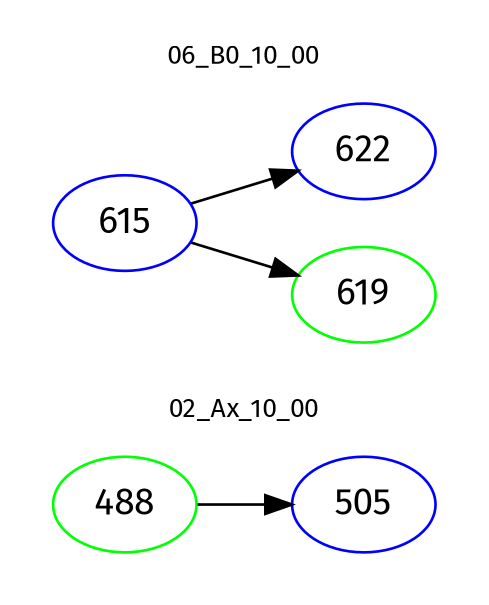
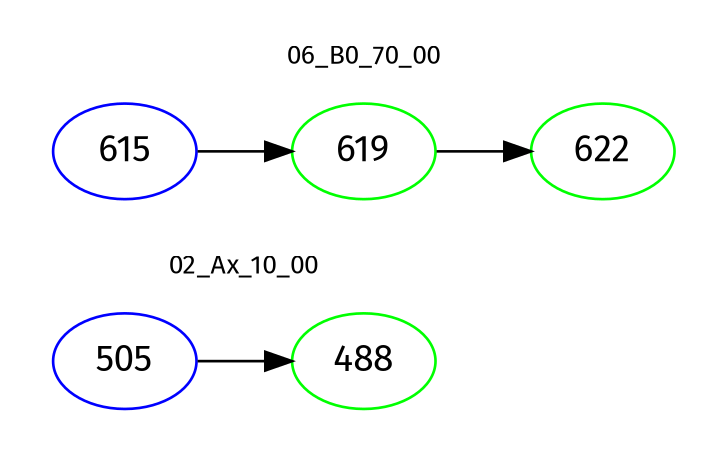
cluster "06_B0_10_00": label "06_B0_10_00" -> "06_B0_70_00"
node "622": color blue -> green
edge "615" -> "622": now "619" -> "622"
edge "488" -> "505": reversed
